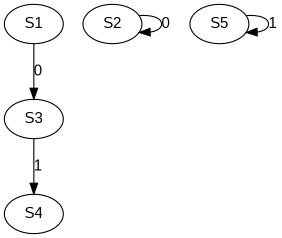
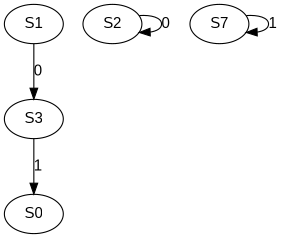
node "S5": label "S5" -> "S7"
node "S4": label "S4" -> "S0"
